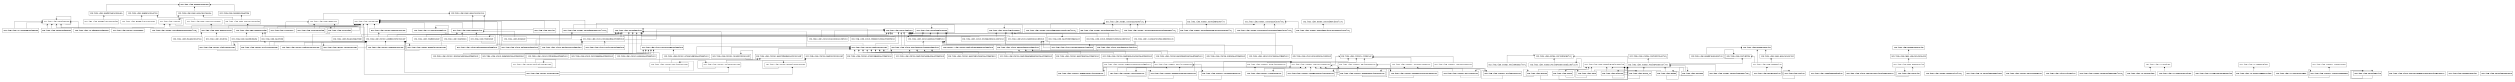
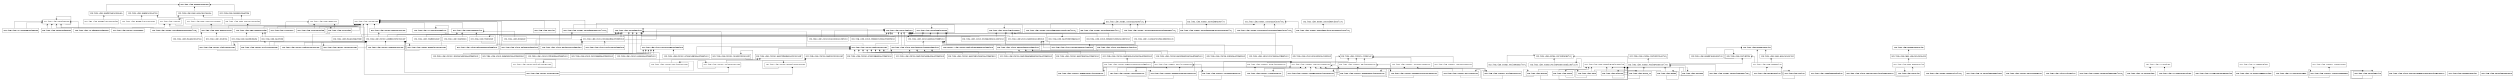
node "org.joda.time.base.AbstractPartial": removed
